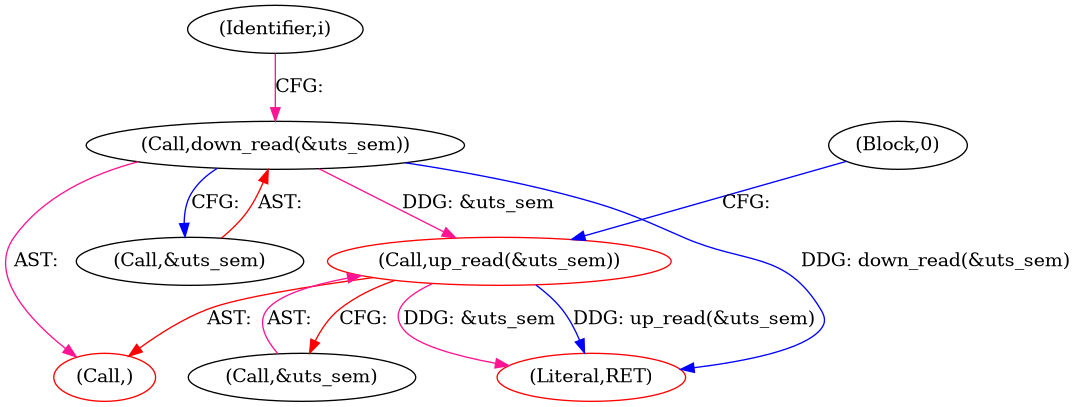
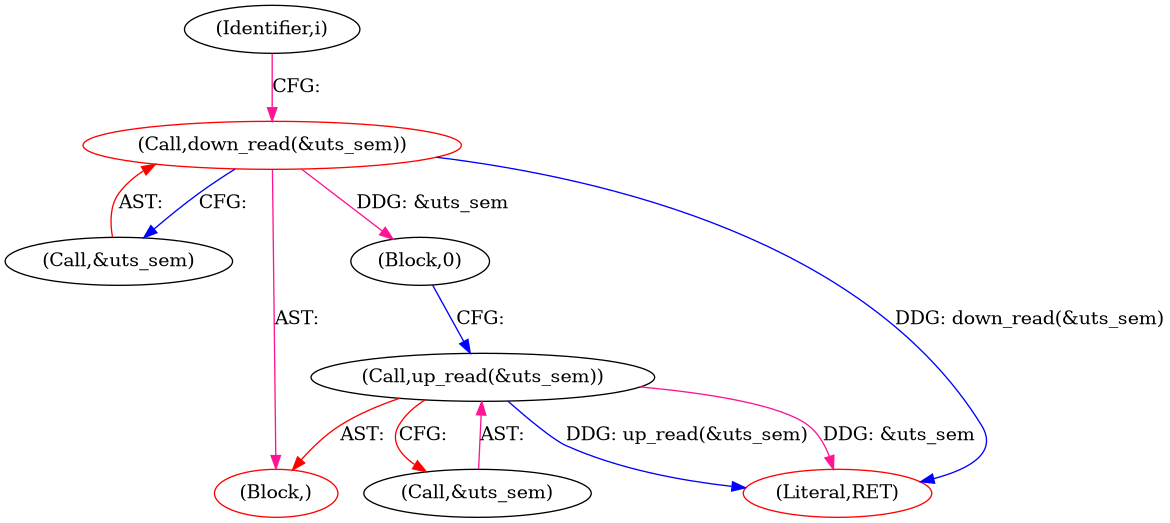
node "(Call,down_read(&uts_sem))": color black -> red
edge "(Call,down_read(&uts_sem))" -> "(Call,up_read(&uts_sem))": now "(Call,down_read(&uts_sem))" -> "(Block,0)"
node "(Call,up_read(&uts_sem))": color red -> black
node "(Call,)": label "(Call,)" -> "(Block,)"
